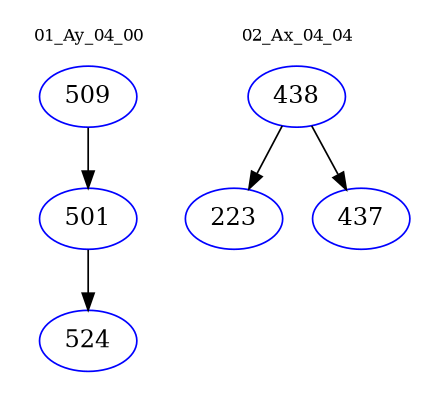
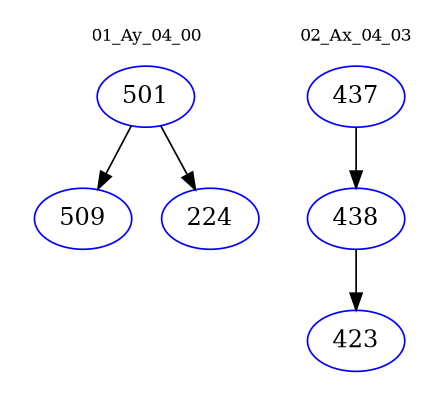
cluster "02_Ax_04_04": label "02_Ax_04_04" -> "02_Ax_04_03"
edge "509" -> "501": reversed
edge "438" -> "437": reversed
node "223": label "223" -> "423"
node "524": label "524" -> "224"
